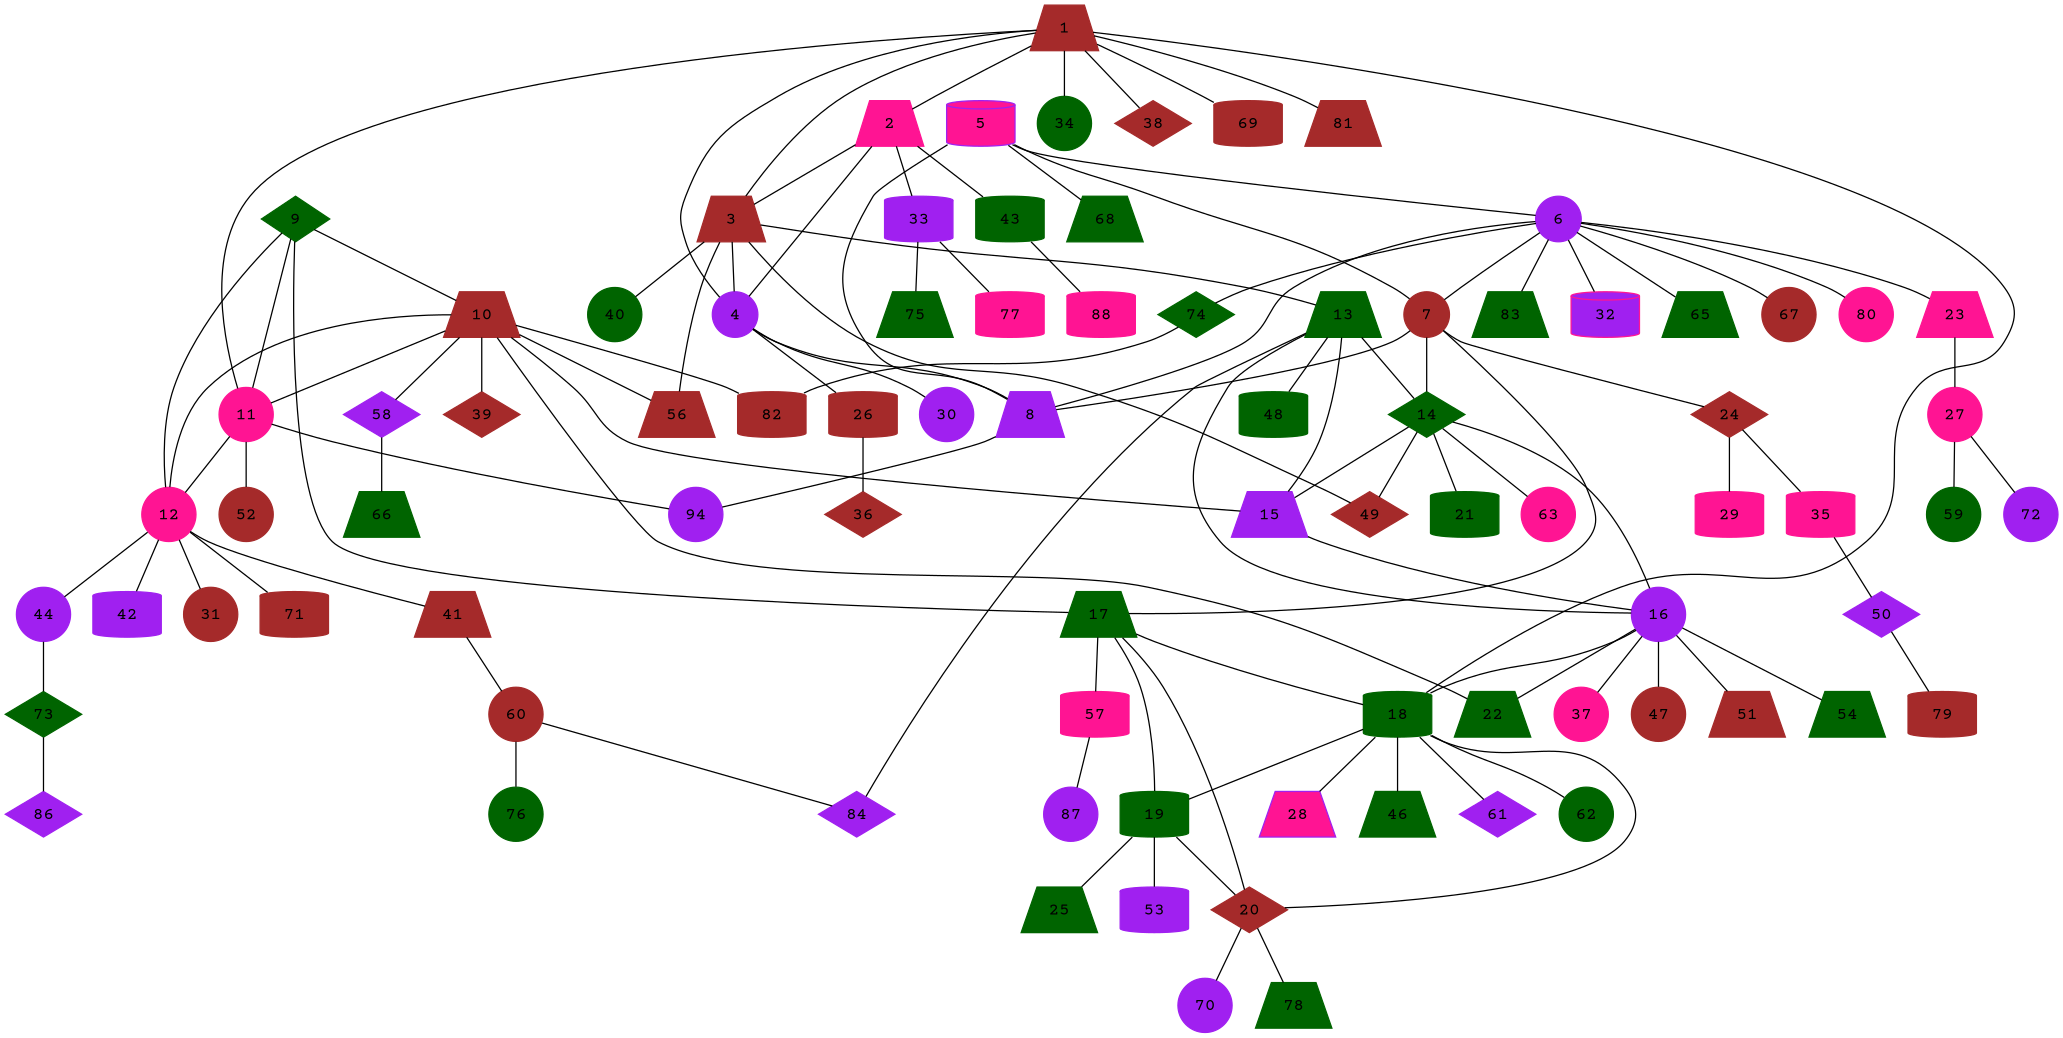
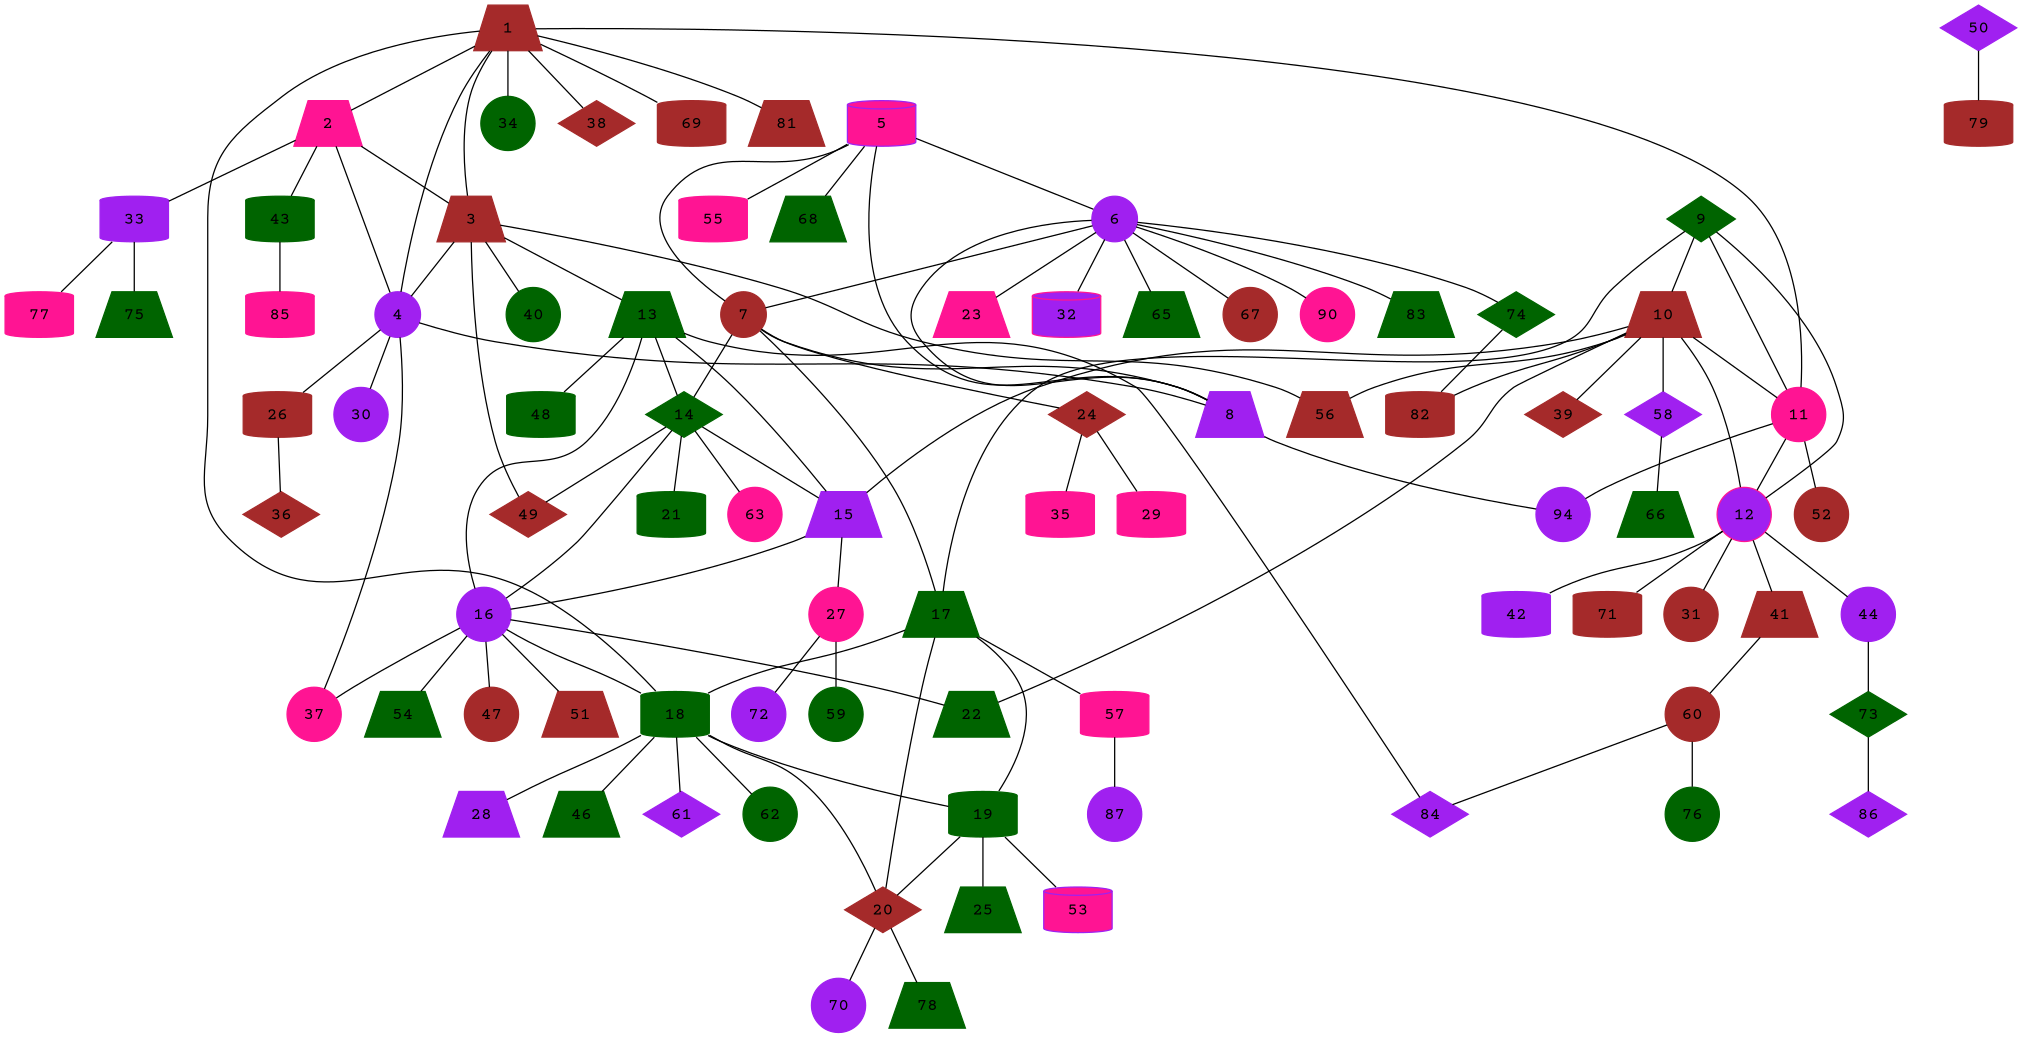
node "55": added
node "88": label "88" -> "85"
node "80": label "80" -> "90"
edge "23" -- "27": now "15" -- "27"
node "12": fillcolor deeppink -> purple
edge "4" -- "37": added
edge "35" -- "50": removed
node "28": fillcolor deeppink -> purple
node "53": fillcolor purple -> deeppink
